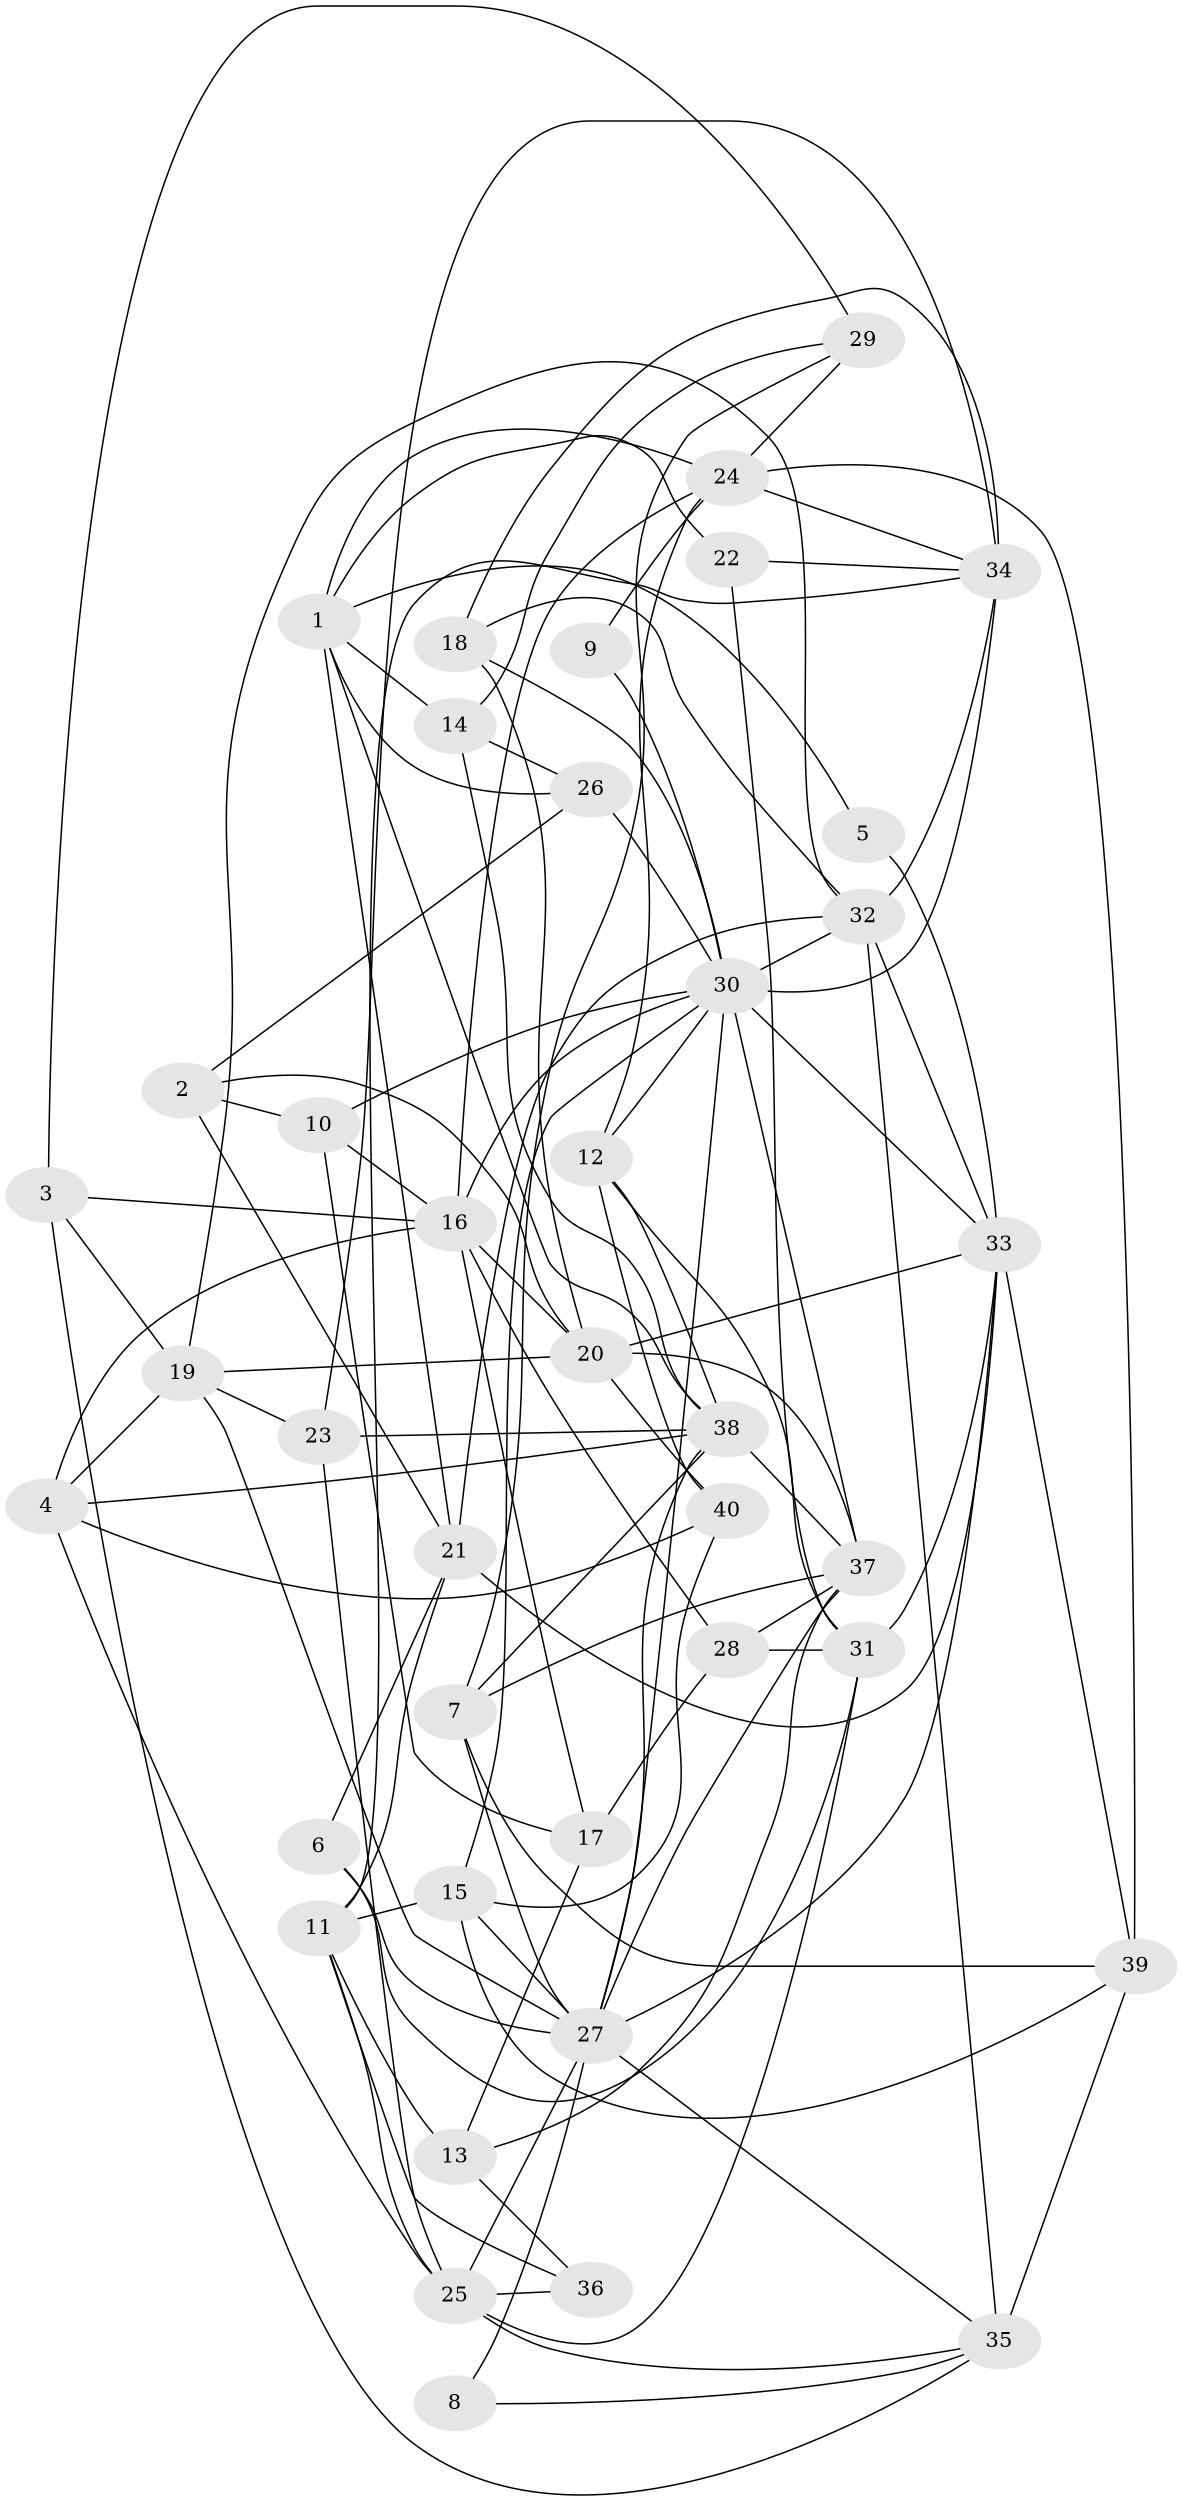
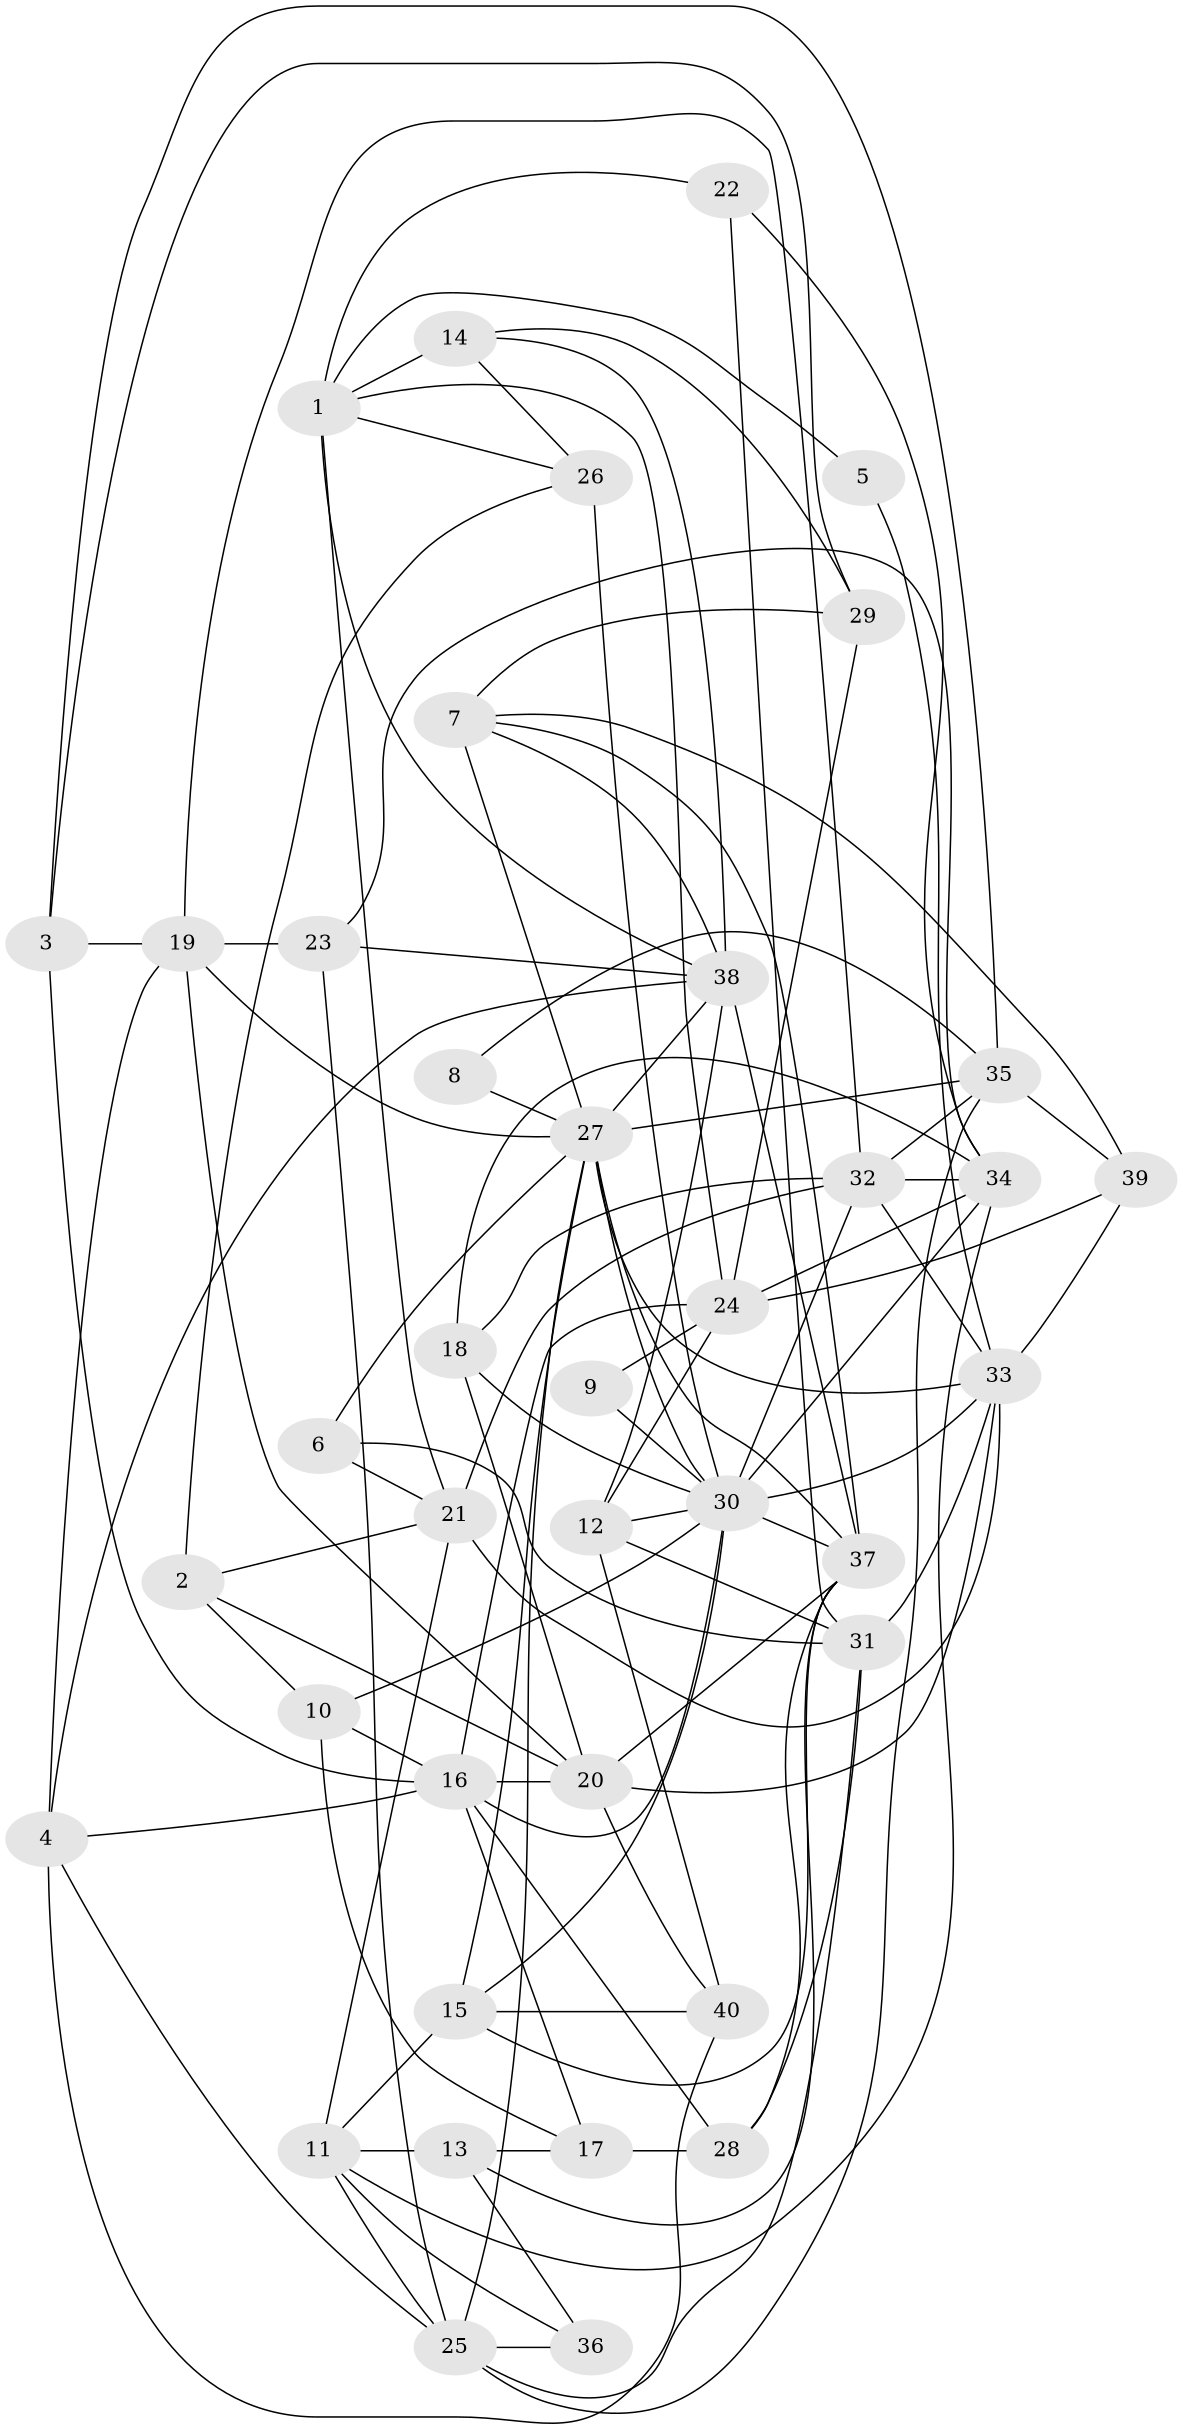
edge "15" -- "39": now "15" -- "37"
